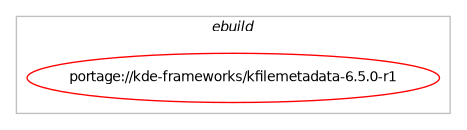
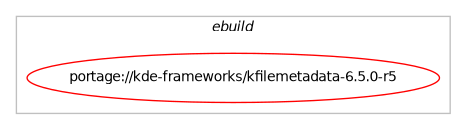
node "portage://kde-frameworks/kfilemetadata-6.5.0-r1": label "portage://kde-frameworks/kfilemetadata-6.5.0-r1" -> "portage://kde-frameworks/kfilemetadata-6.5.0-r5"
